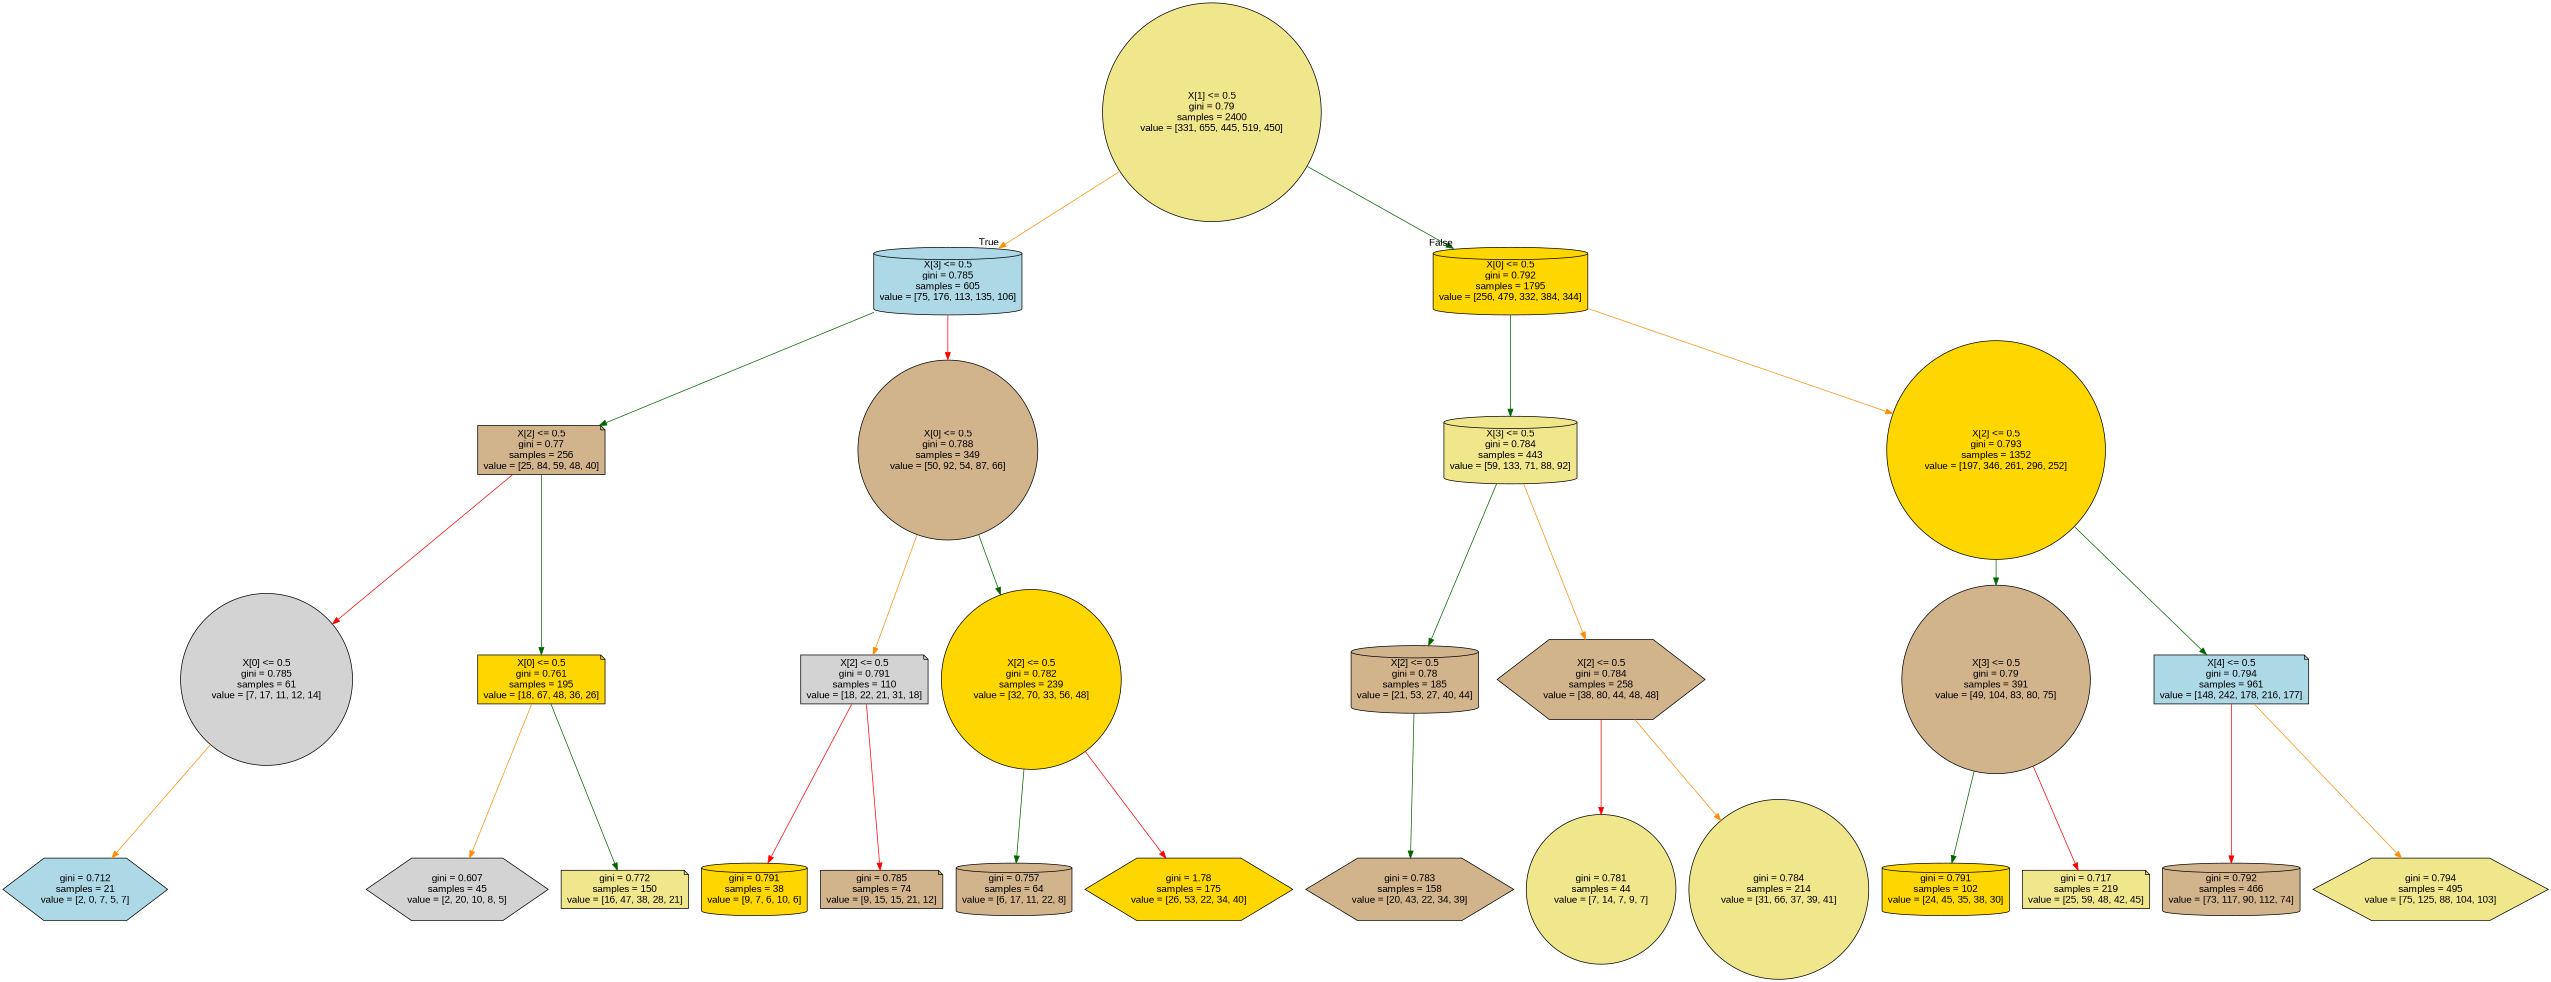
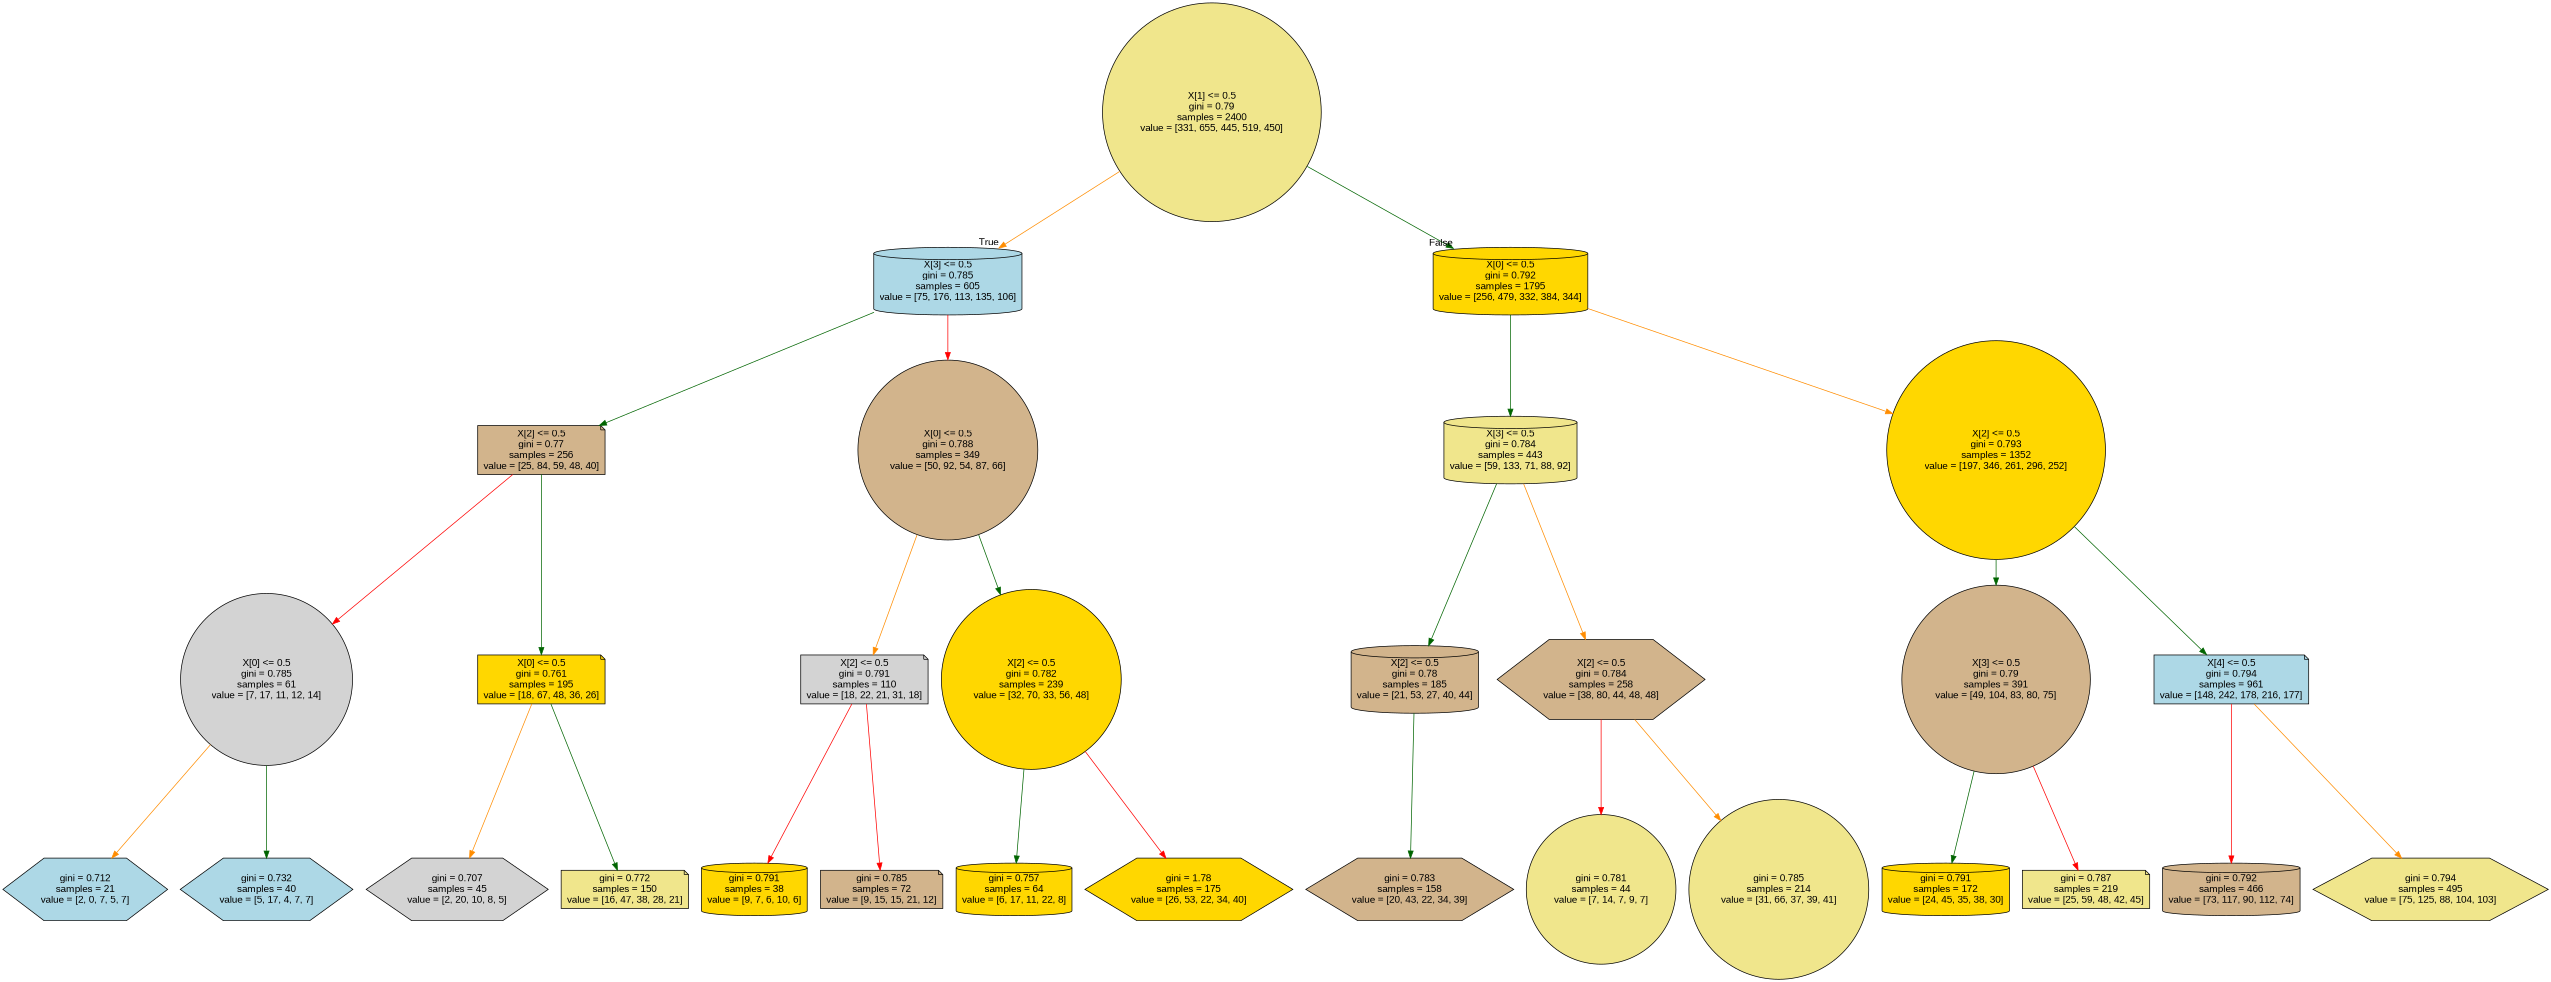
node "gini = 0.732 samples = 40 value = [5, 17, 4, 7, 7]": added
node "gini = 0.607 samples = 45 value = [2, 20, 10, 8, 5]": label "gini = 0.607 samples = 45 value = [2, 20, 10, 8, 5]" -> "gini = 0.707 samples = 45 value = [2, 20, 10, 8, 5]"
node "gini = 0.785 samples = 74 value = [9, 15, 15, 21, 12]": label "gini = 0.785 samples = 74 value = [9, 15, 15, 21, 12]" -> "gini = 0.785 samples = 72 value = [9, 15, 15, 21, 12]"
node "gini = 0.757 samples = 64 value = [6, 17, 11, 22, 8]": fillcolor tan -> gold
node "gini = 0.784 samples = 214 value = [31, 66, 37, 39, 41]": label "gini = 0.784 samples = 214 value = [31, 66, 37, 39, 41]" -> "gini = 0.785 samples = 214 value = [31, 66, 37, 39, 41]"
node "gini = 0.791 samples = 102 value = [24, 45, 35, 38, 30]": label "gini = 0.791 samples = 102 value = [24, 45, 35, 38, 30]" -> "gini = 0.791 samples = 172 value = [24, 45, 35, 38, 30]"
node "gini = 0.717 samples = 219 value = [25, 59, 48, 42, 45]": label "gini = 0.717 samples = 219 value = [25, 59, 48, 42, 45]" -> "gini = 0.787 samples = 219 value = [25, 59, 48, 42, 45]"
